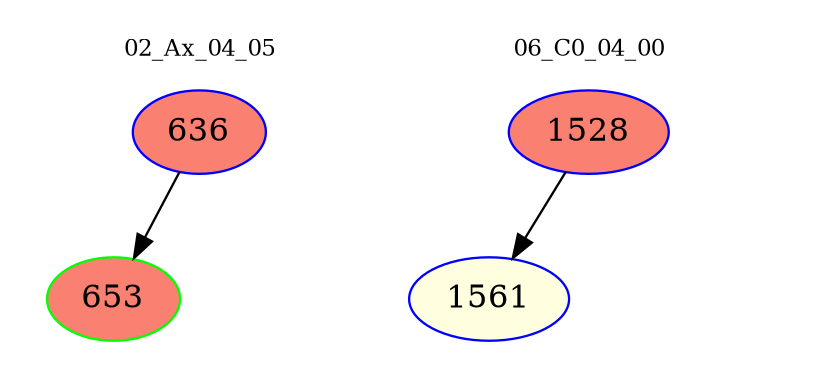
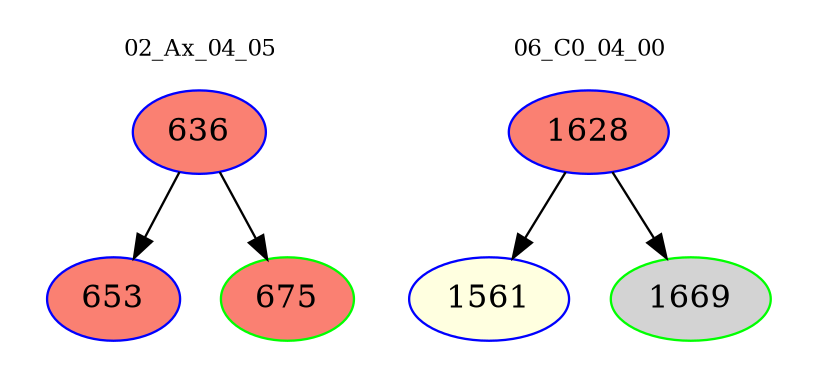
node "1528": label "1528" -> "1628"
node "653": color green -> blue
node "675": added
node "1669": added
